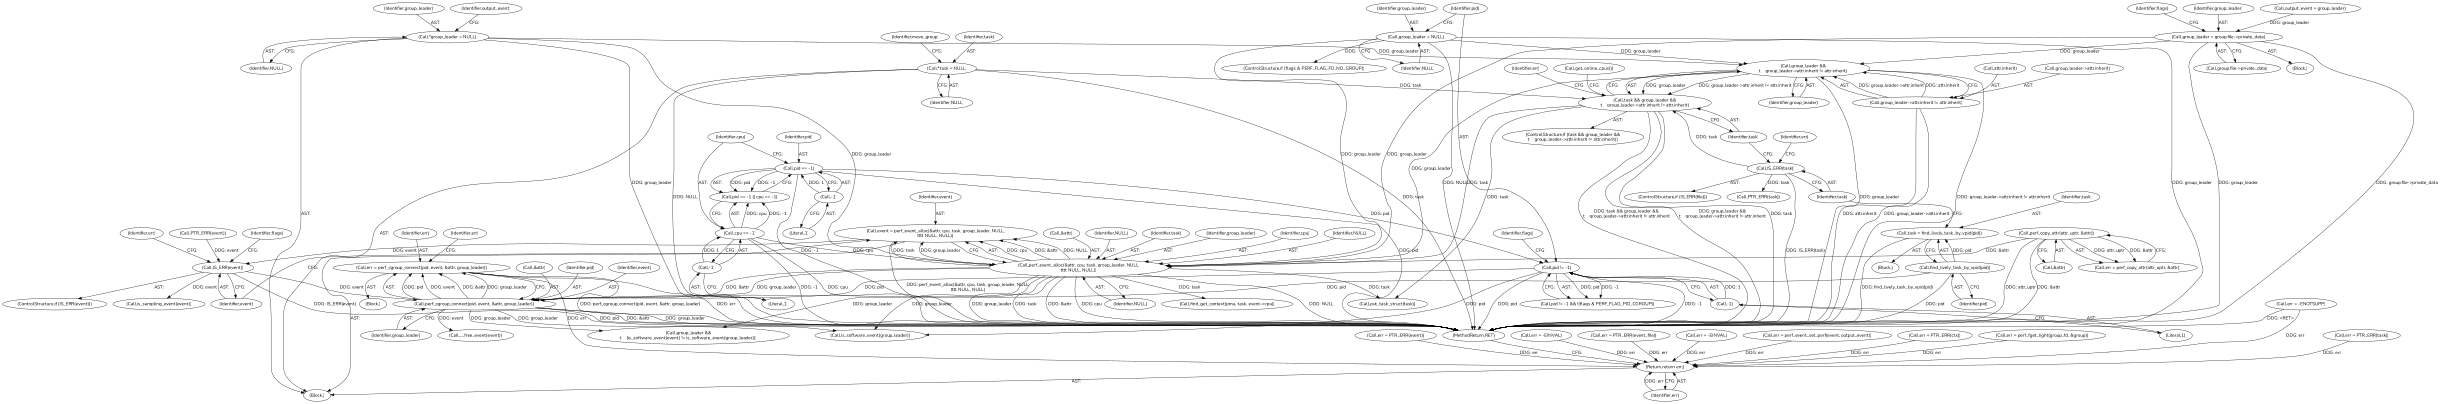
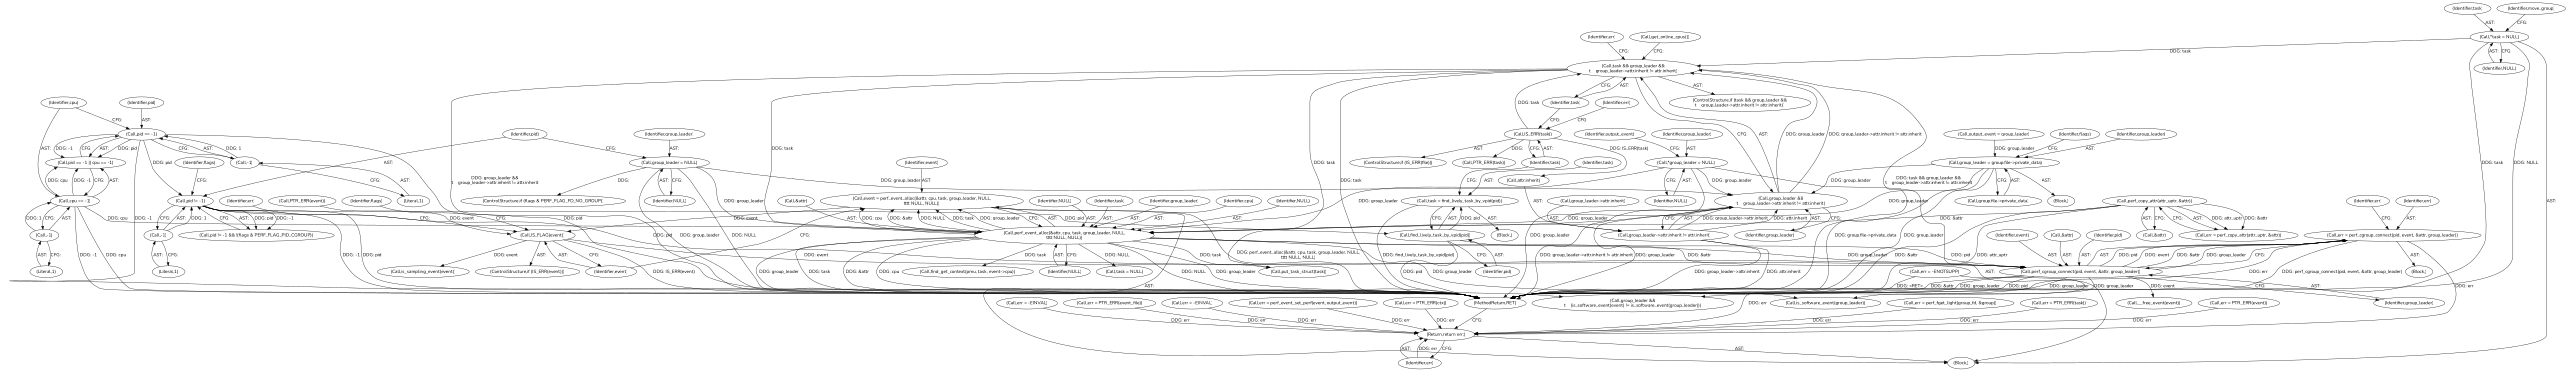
edge "(Call,IS_ERR(task))" -> "(Call,PTR_ERR(task))": label "DDG: task" -> "DDG: "
node "(Call,IS_ERR(event))": label "(Call,IS_ERR(event))" -> "(Call,IS_FLAG(event))"
node "(Call,task = NULL)": added
edge "(Call,IS_ERR(task))" -> "(MethodReturn,RET)": now "(Call,IS_ERR(task))" -> "(Call,attr.inherit)"
edge "(Call,pid != -1)" -> "(Call,is_software_event(group_leader))": now "(Call,pid != -1)" -> "(Call,find_lively_task_by_vpid(pid))"
